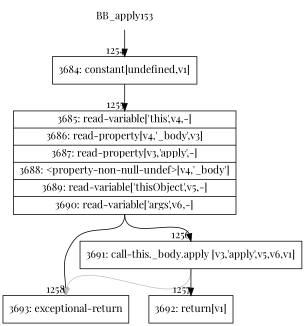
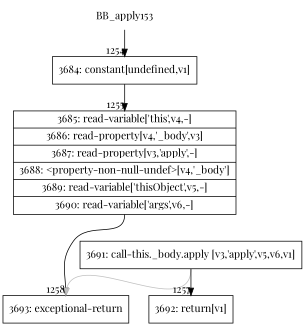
edge "3685: read-variable['this',v4,-]" -> "3691: call-this._body.apply [v3,'apply',v5,v6,v1]": removed
